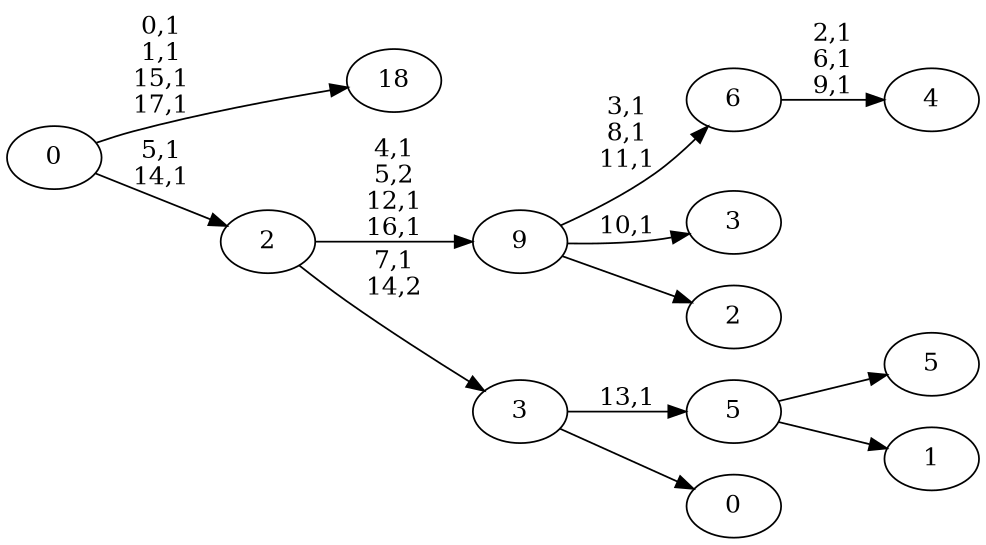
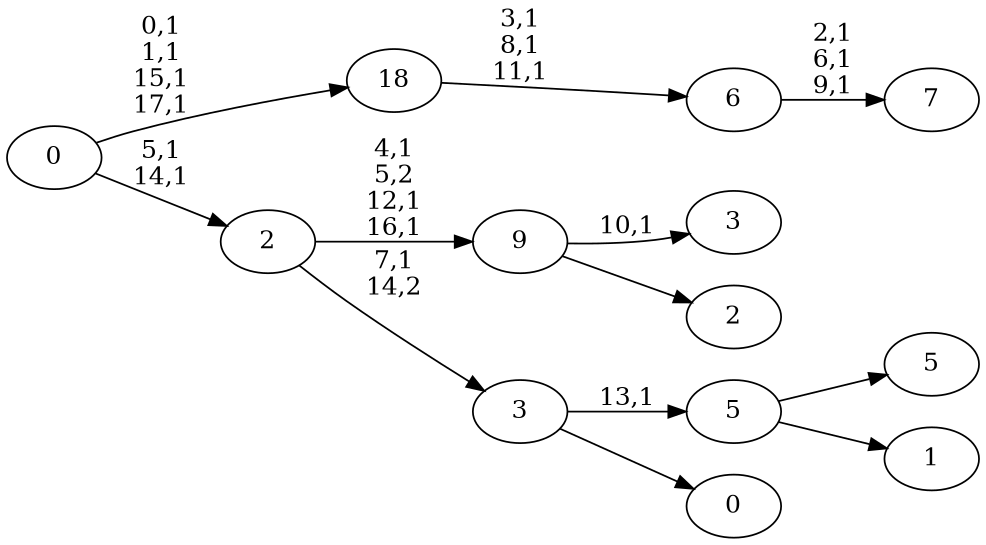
node "4": label "4" -> "7"
edge "9" -> "6": now "18" -> "6"
